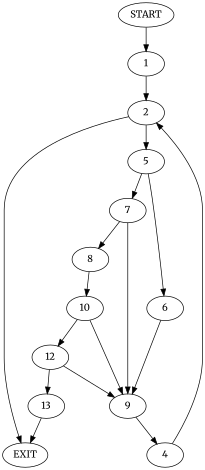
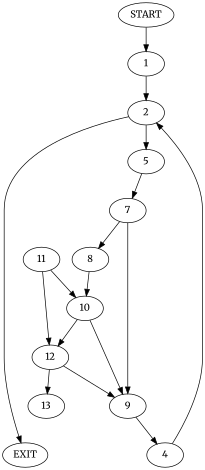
node "11": added
node "6": removed
edge "13" -> "EXIT": removed
